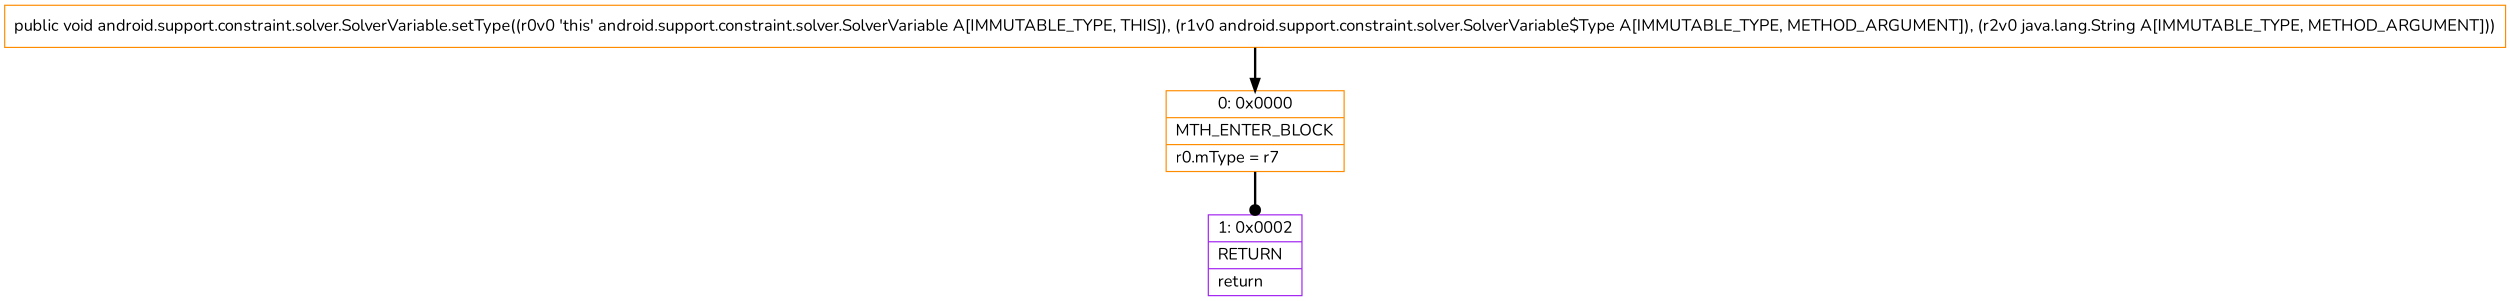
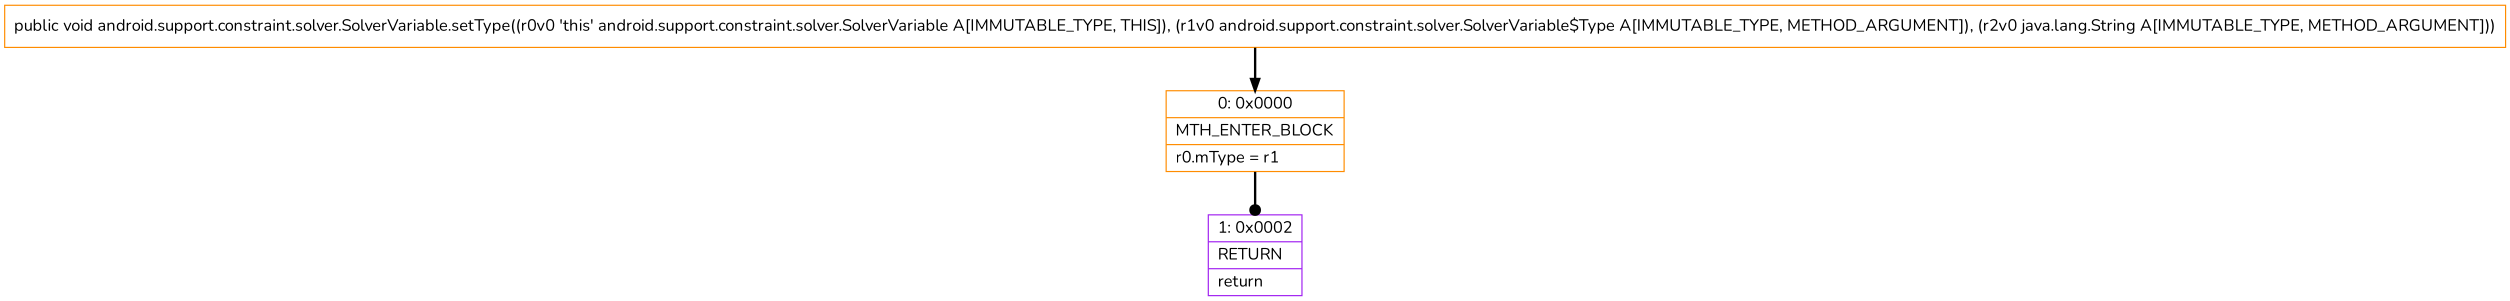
node "0: 0x0000": text "r0.mType = r7" -> "r0.mType = r1"
